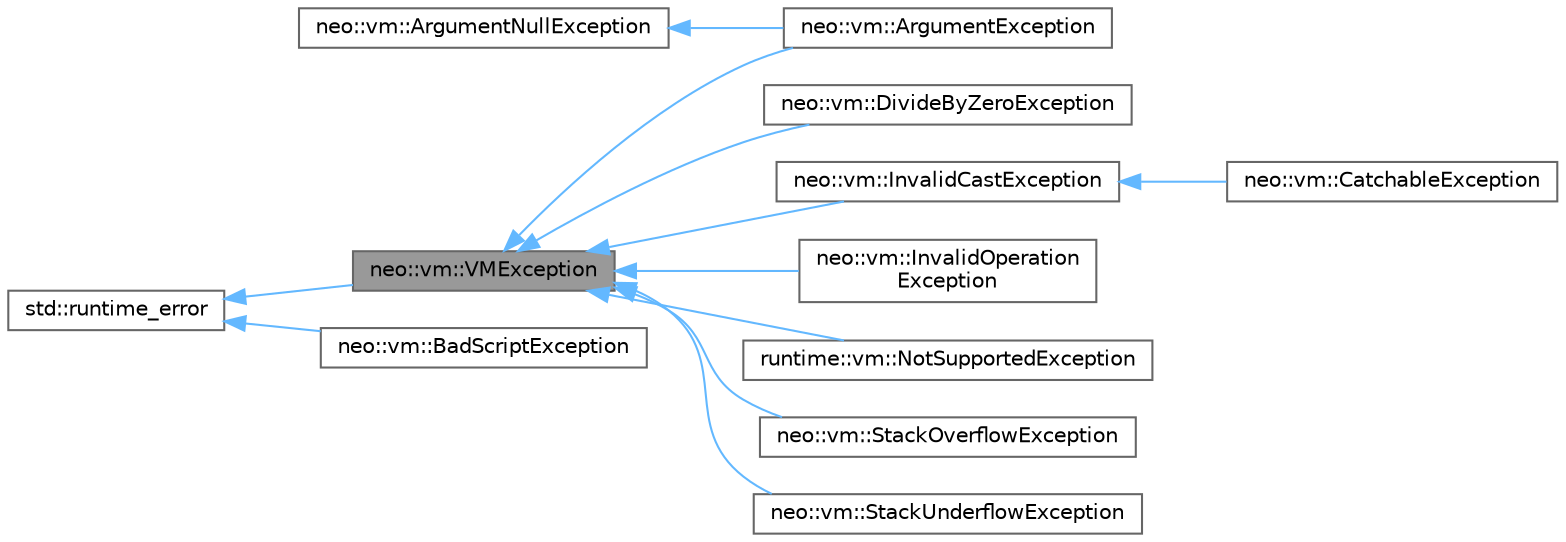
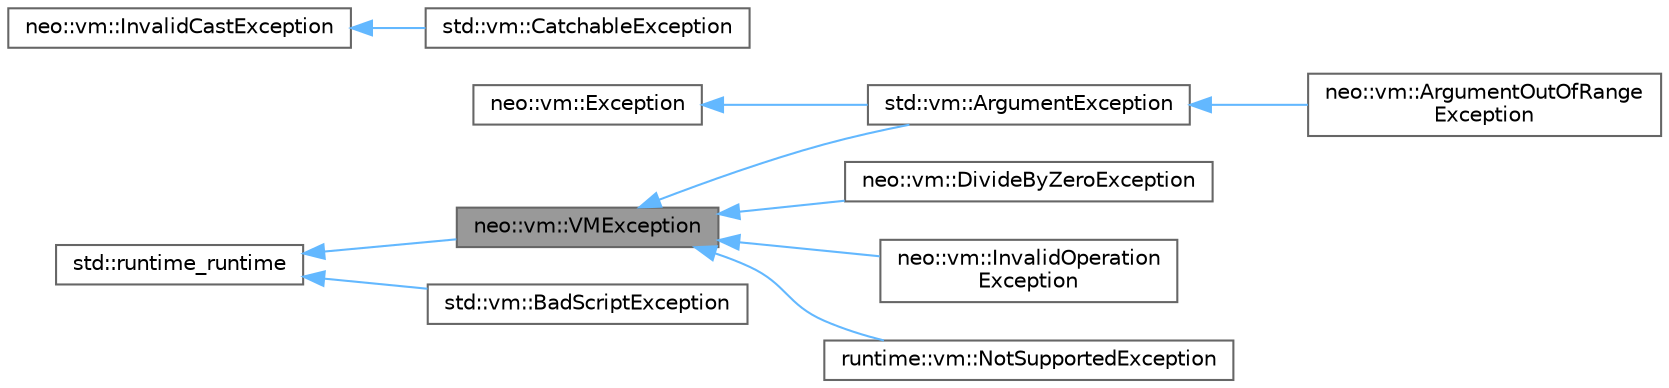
node "neo::vm::ArgumentNullException": label "neo::vm::ArgumentNullException" -> "neo::vm::Exception"
node "neo::vm::ArgumentException": label "neo::vm::ArgumentException" -> "std::vm::ArgumentException"
node "neo::vm::ArgumentOutOfRange Exception": added
node "neo::vm::CatchableException": label "neo::vm::CatchableException" -> "std::vm::CatchableException"
edge "neo::vm::InvalidCastException" -> "neo::vm::VMException": removed
node "std::runtime_error": label "std::runtime_error" -> "std::runtime_runtime"
node "neo::vm::BadScriptException": label "neo::vm::BadScriptException" -> "std::vm::BadScriptException"
node "neo::vm::StackOverflowException": removed
node "neo::vm::StackUnderflowException": removed
